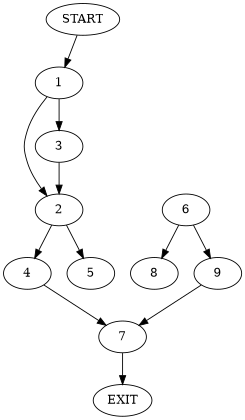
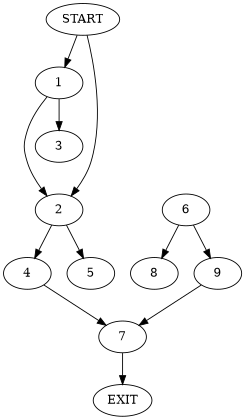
edge "3" -> "2": now "START" -> "2"
